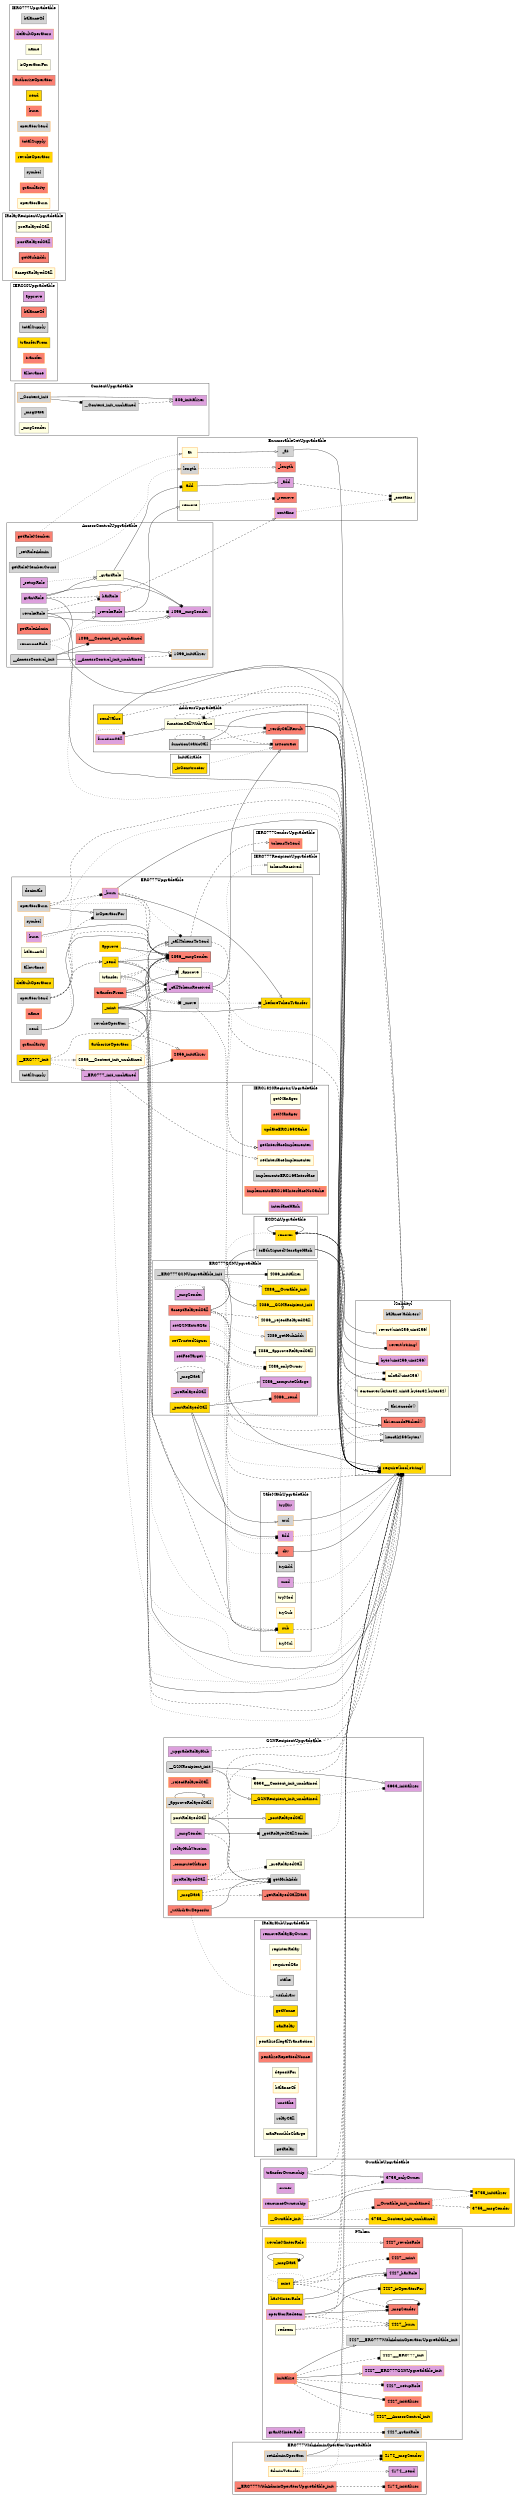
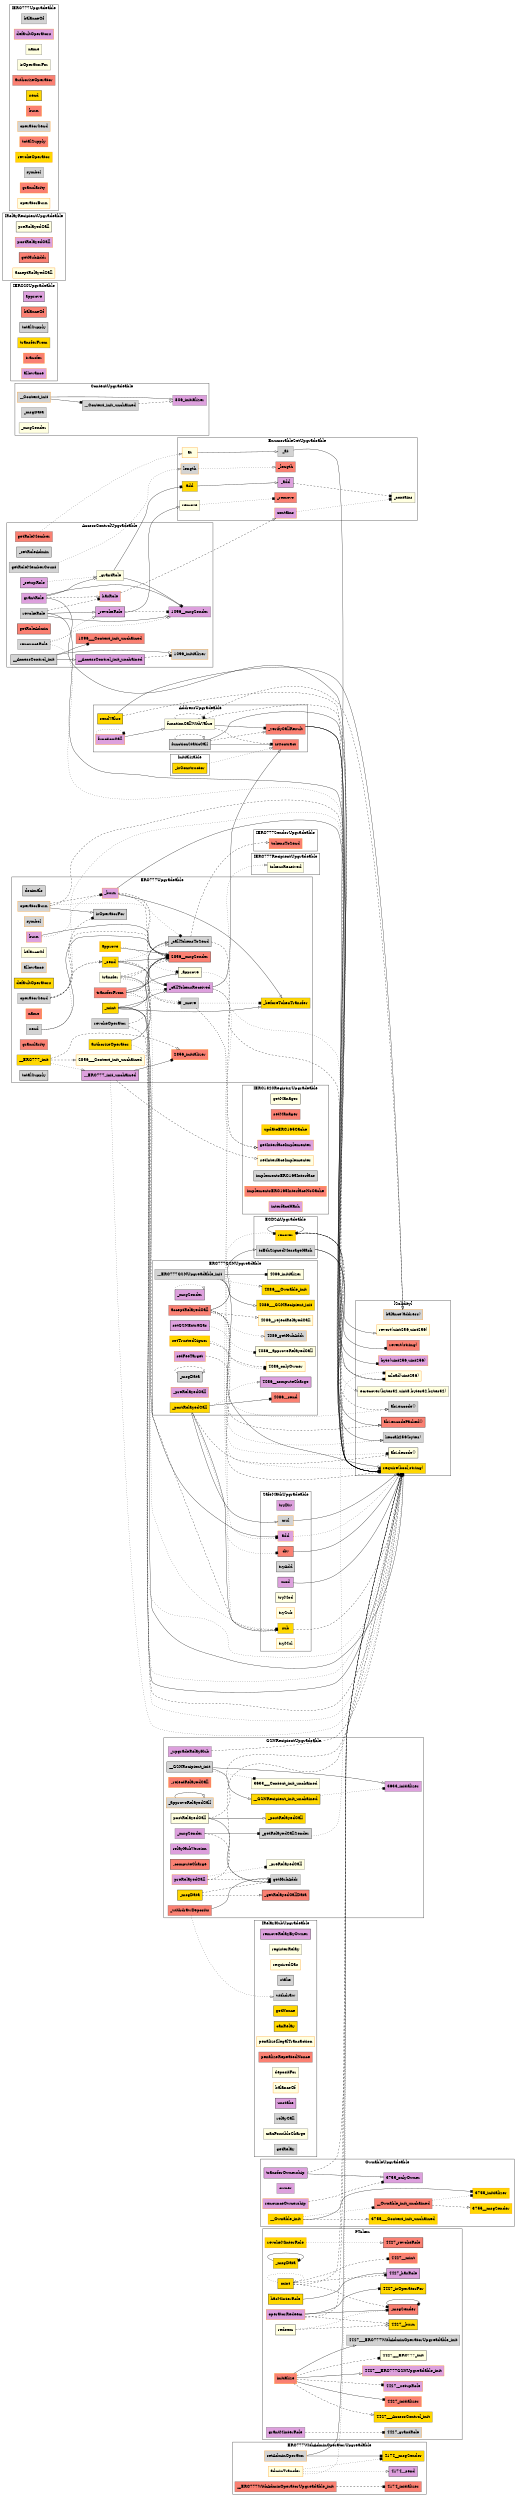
node "setFeeTarget": color gray40 -> darkorange
node "abi.decode()": added
edge "mod" -> "require(bool,string)": style dotted -> solid
edge "__ERC777_init_unchained" -> "keccak256(bytes)": now "__ERC777_init_unchained" -> "require(bool,string)"
